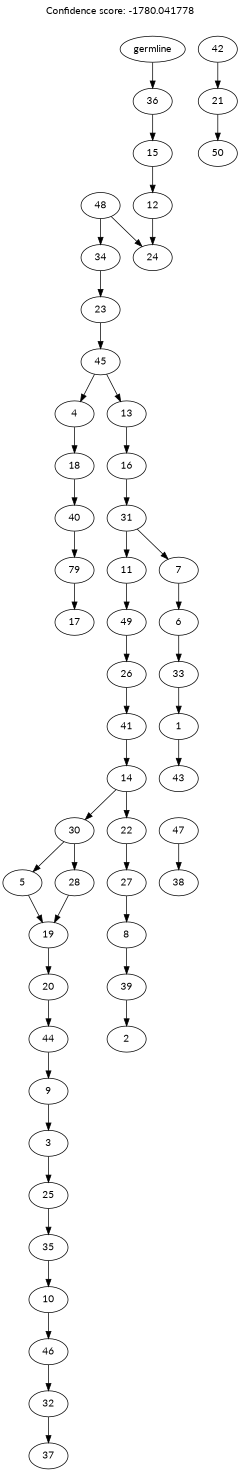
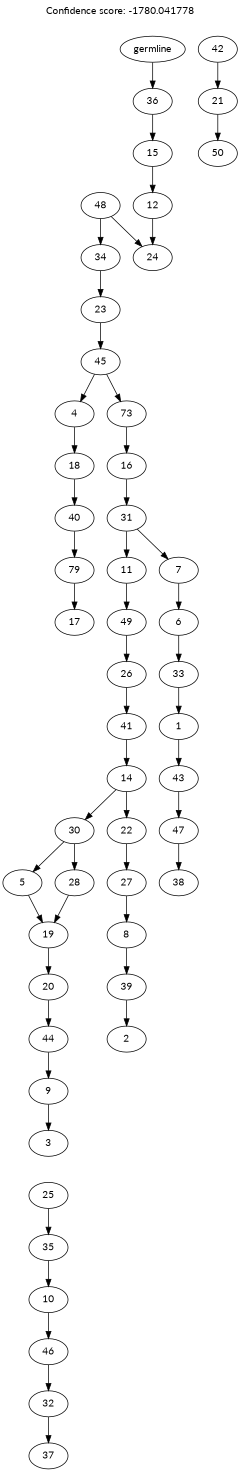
node "13": label "13" -> "73"
edge "43" -> "47": added
edge "3" -> "25": removed
